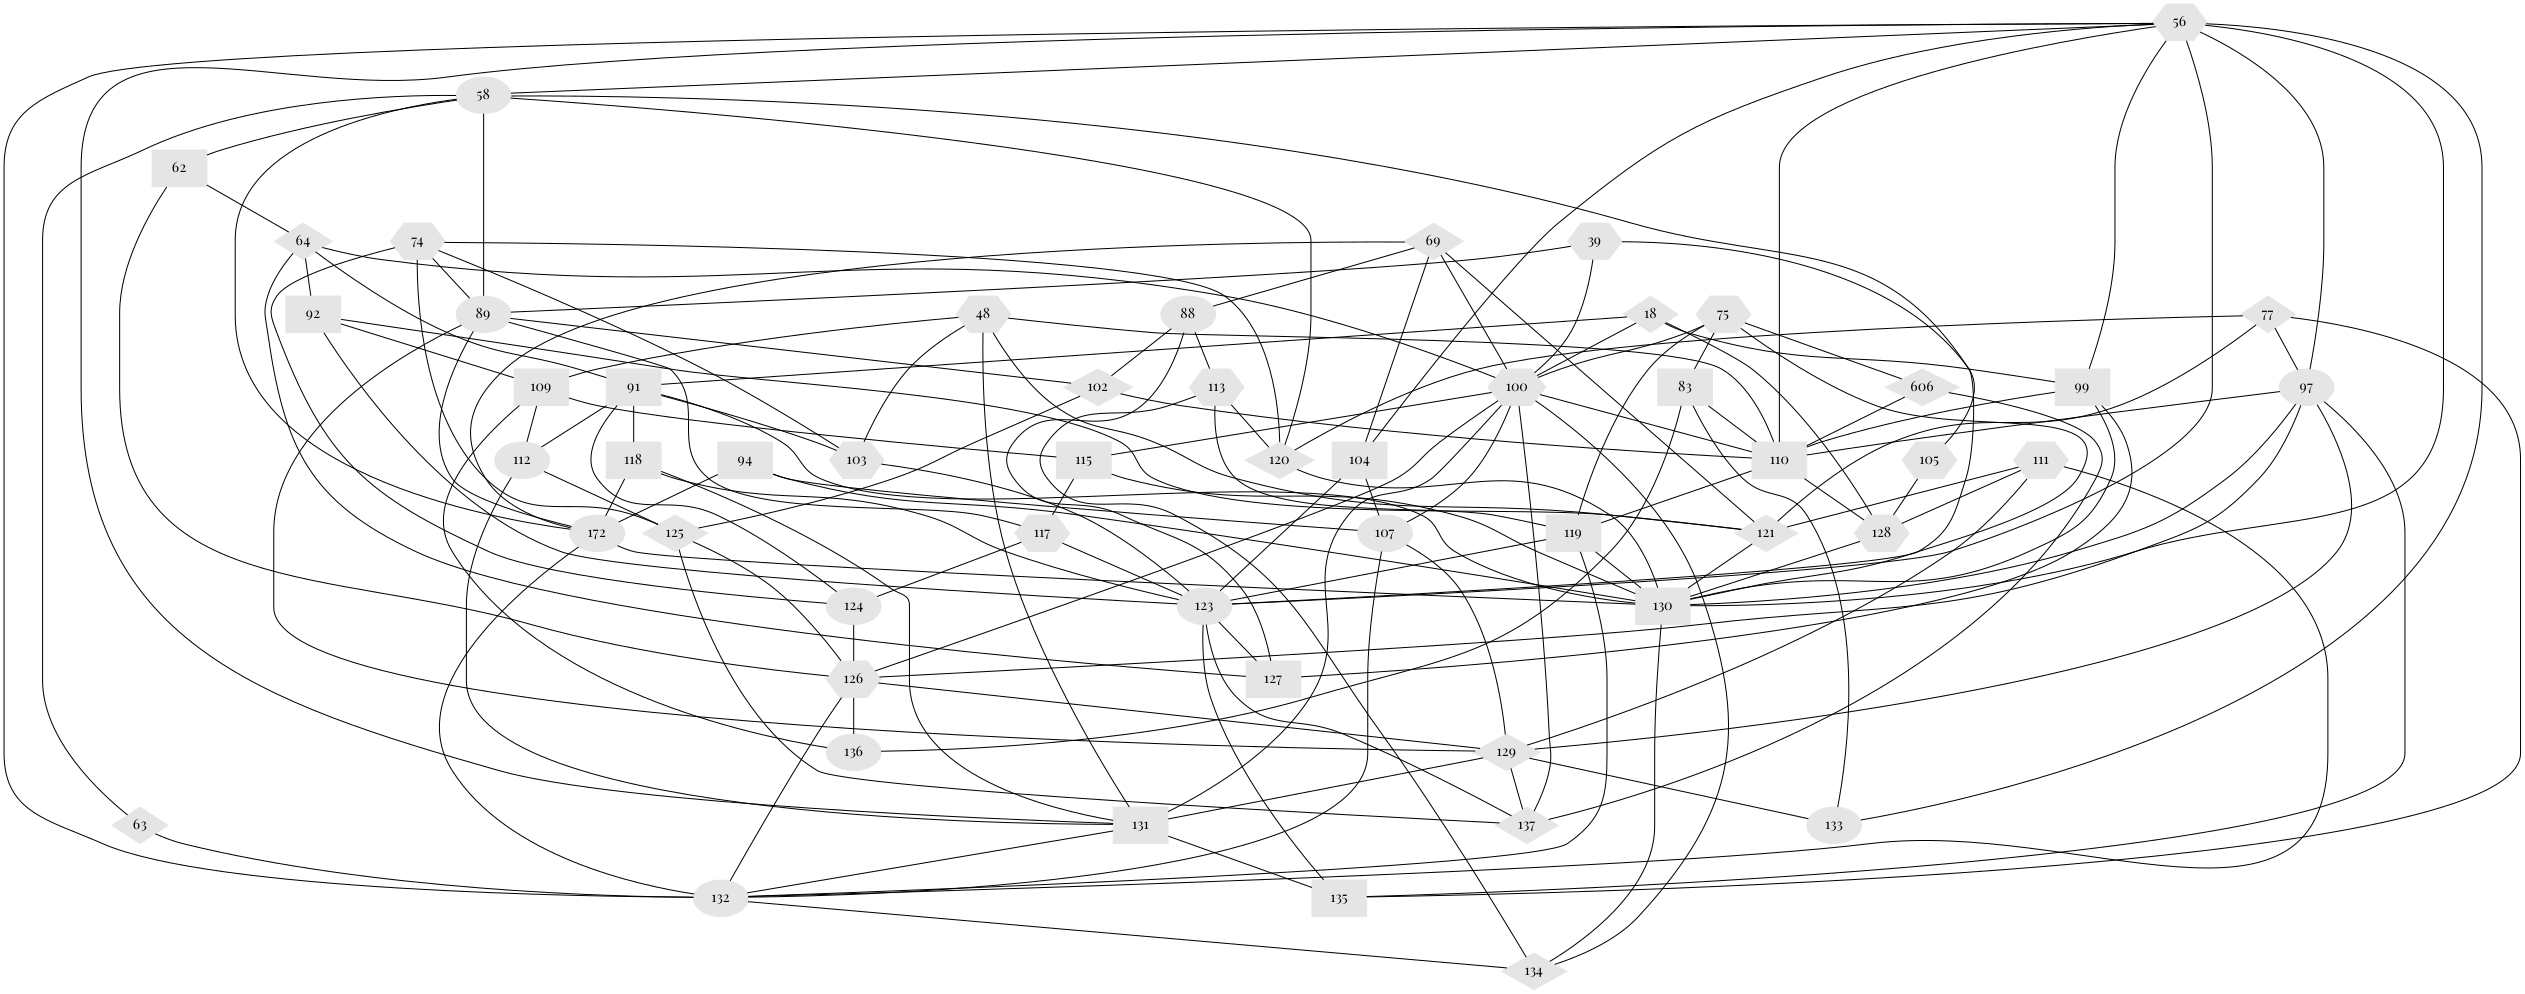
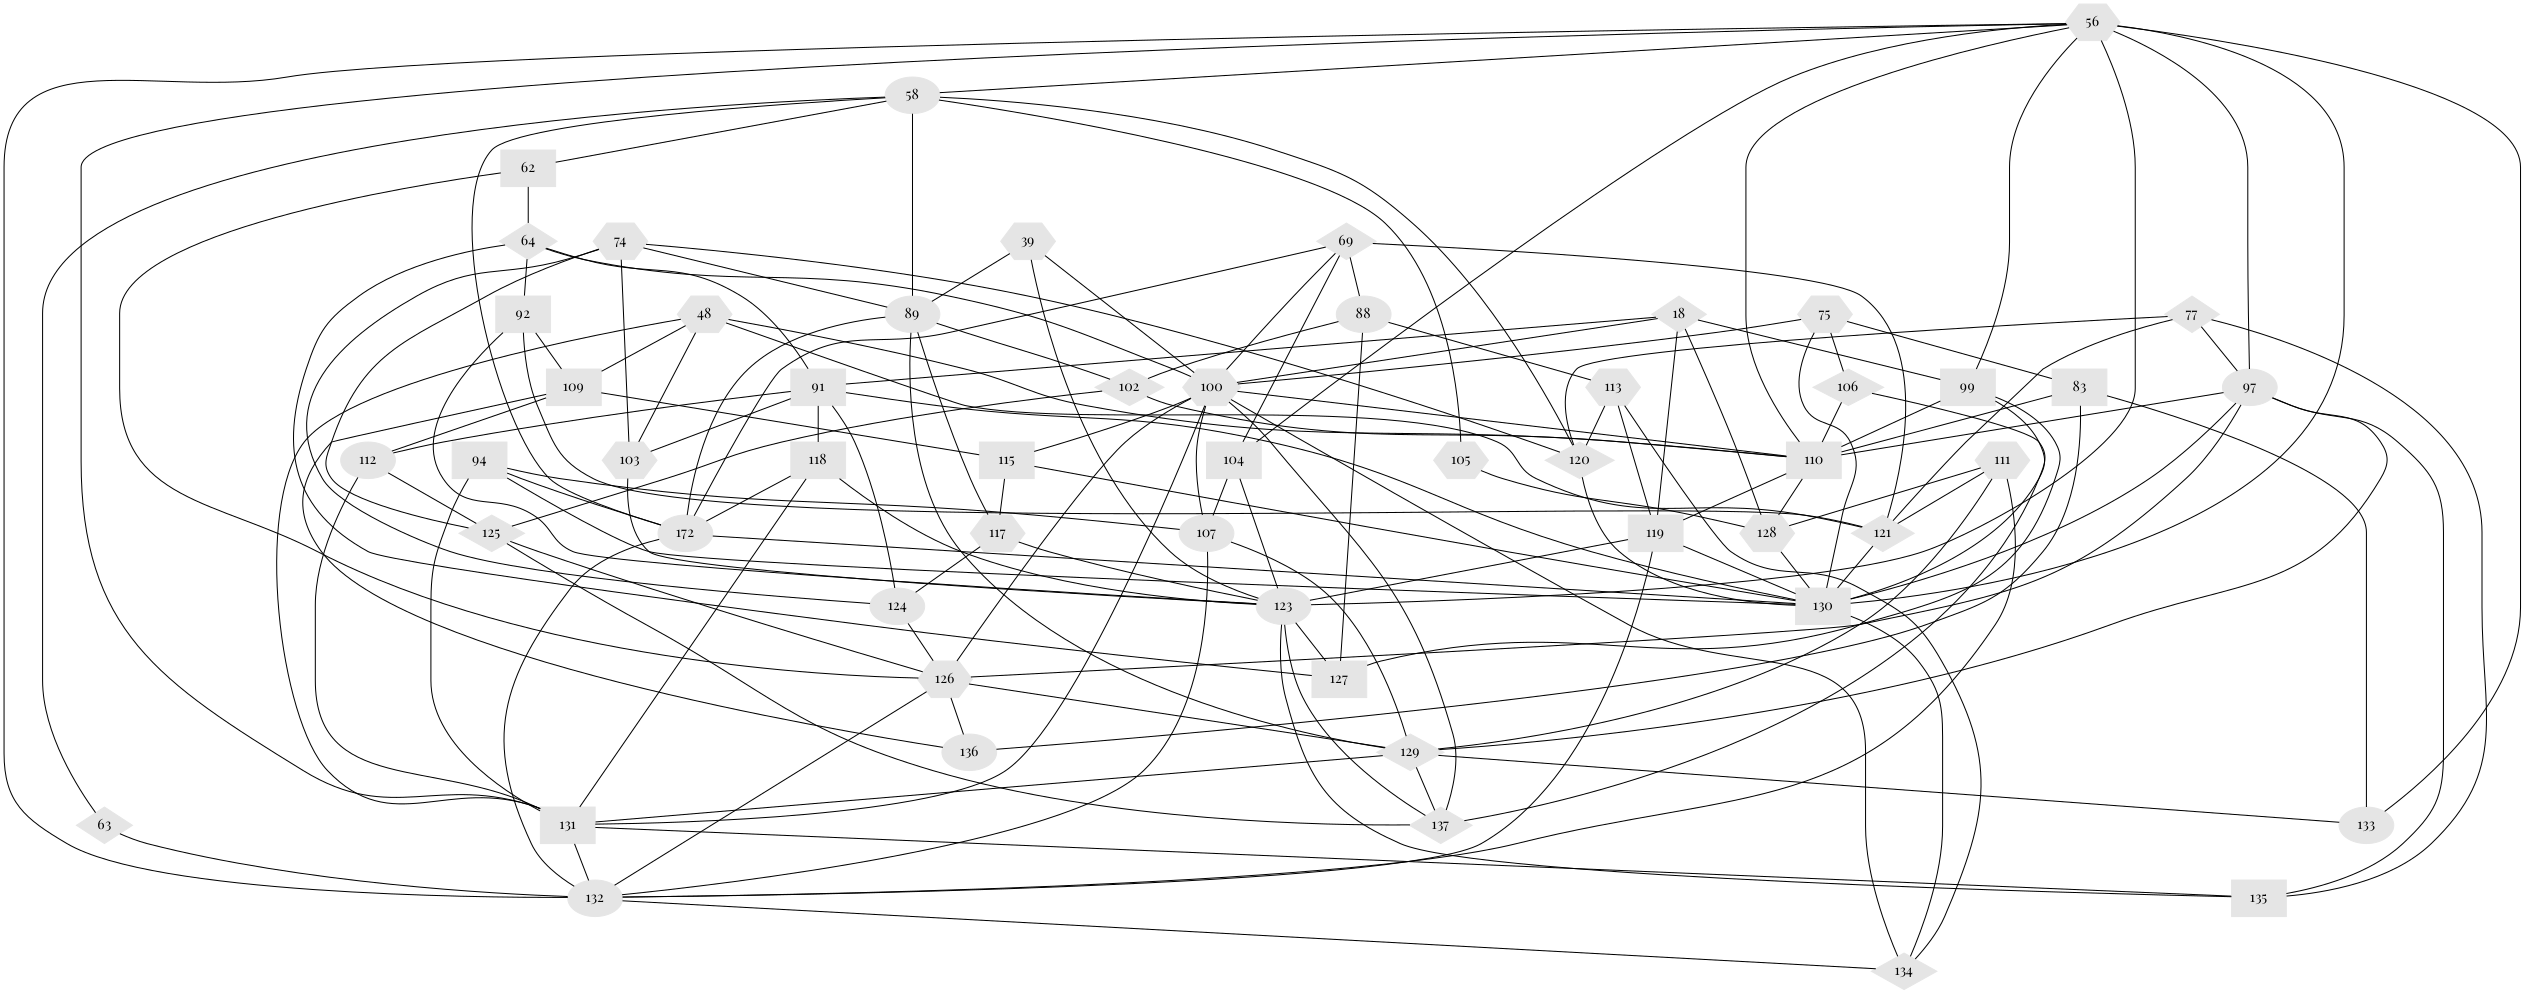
node "606": label "606" -> "106"
edge "75" -- "119": now "18" -- "119"
edge "94" -- "131": added
